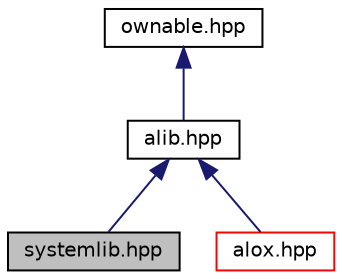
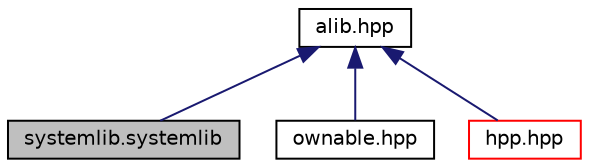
edge "alib.hpp" -> "ownable.hpp": reversed
node "systemlib.hpp": label "systemlib.hpp" -> "systemlib.systemlib"
node "alox.hpp": label "alox.hpp" -> "hpp.hpp"
